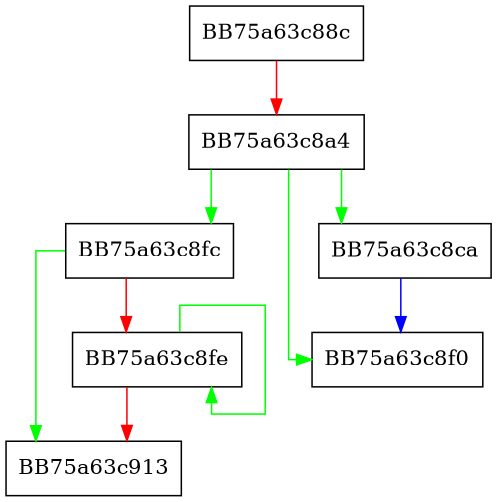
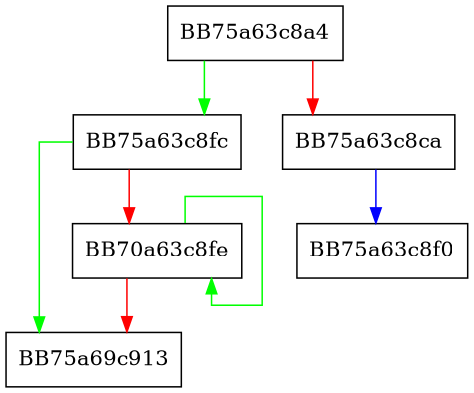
node "BB75a63c88c": removed
edge "BB75a63c8a4" -> "BB75a63c8ca": color green -> red
edge "BB75a63c8a4" -> "BB75a63c8f0": removed
node "BB75a63c8fe": label "BB75a63c8fe" -> "BB70a63c8fe"
node "BB75a63c913": label "BB75a63c913" -> "BB75a69c913"
